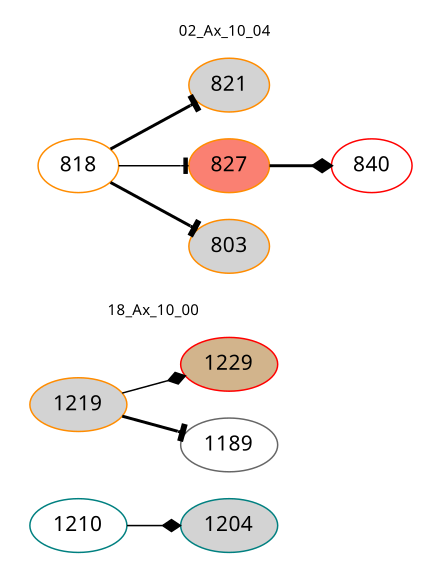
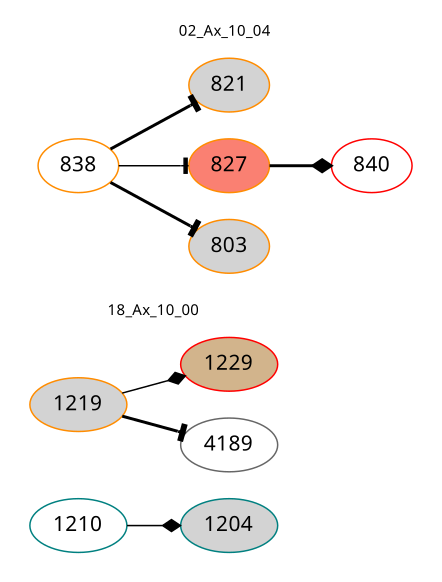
node "818": label "818" -> "838"
node "1189": label "1189" -> "4189"
